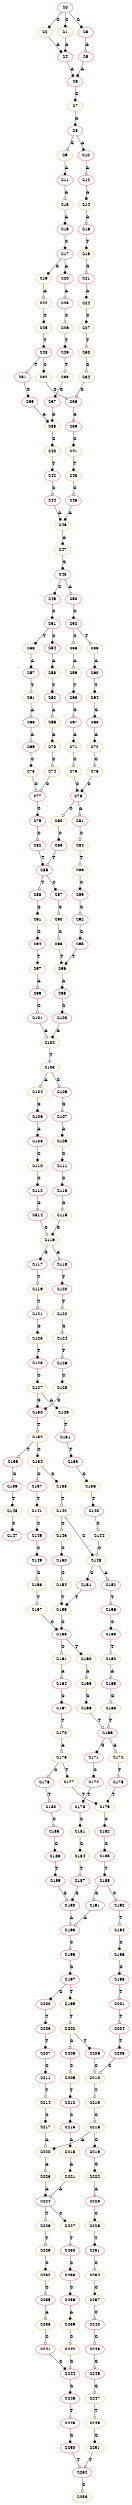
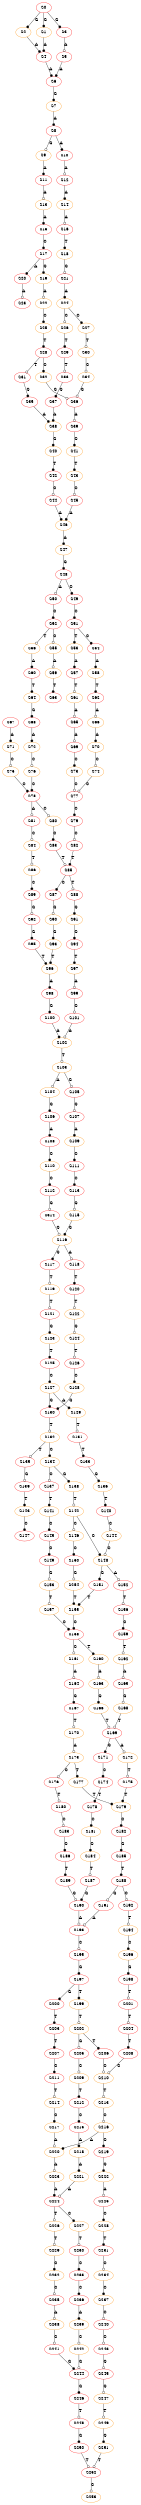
edge "S23" -> "S26": now "S24" -> "S26"
node "S33": color darkorange -> red
edge "S63" -> "S67": removed, label "G"
edge "S90" -> "S93": arrowhead odot -> dot
node "S154": label "S154" -> "S254"
